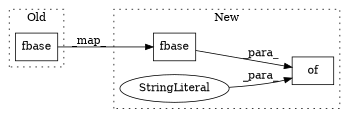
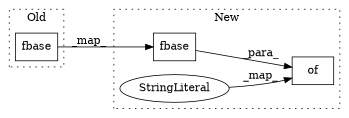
edge "StringLiteral" -> "of": label "_para_" -> "_map_"
